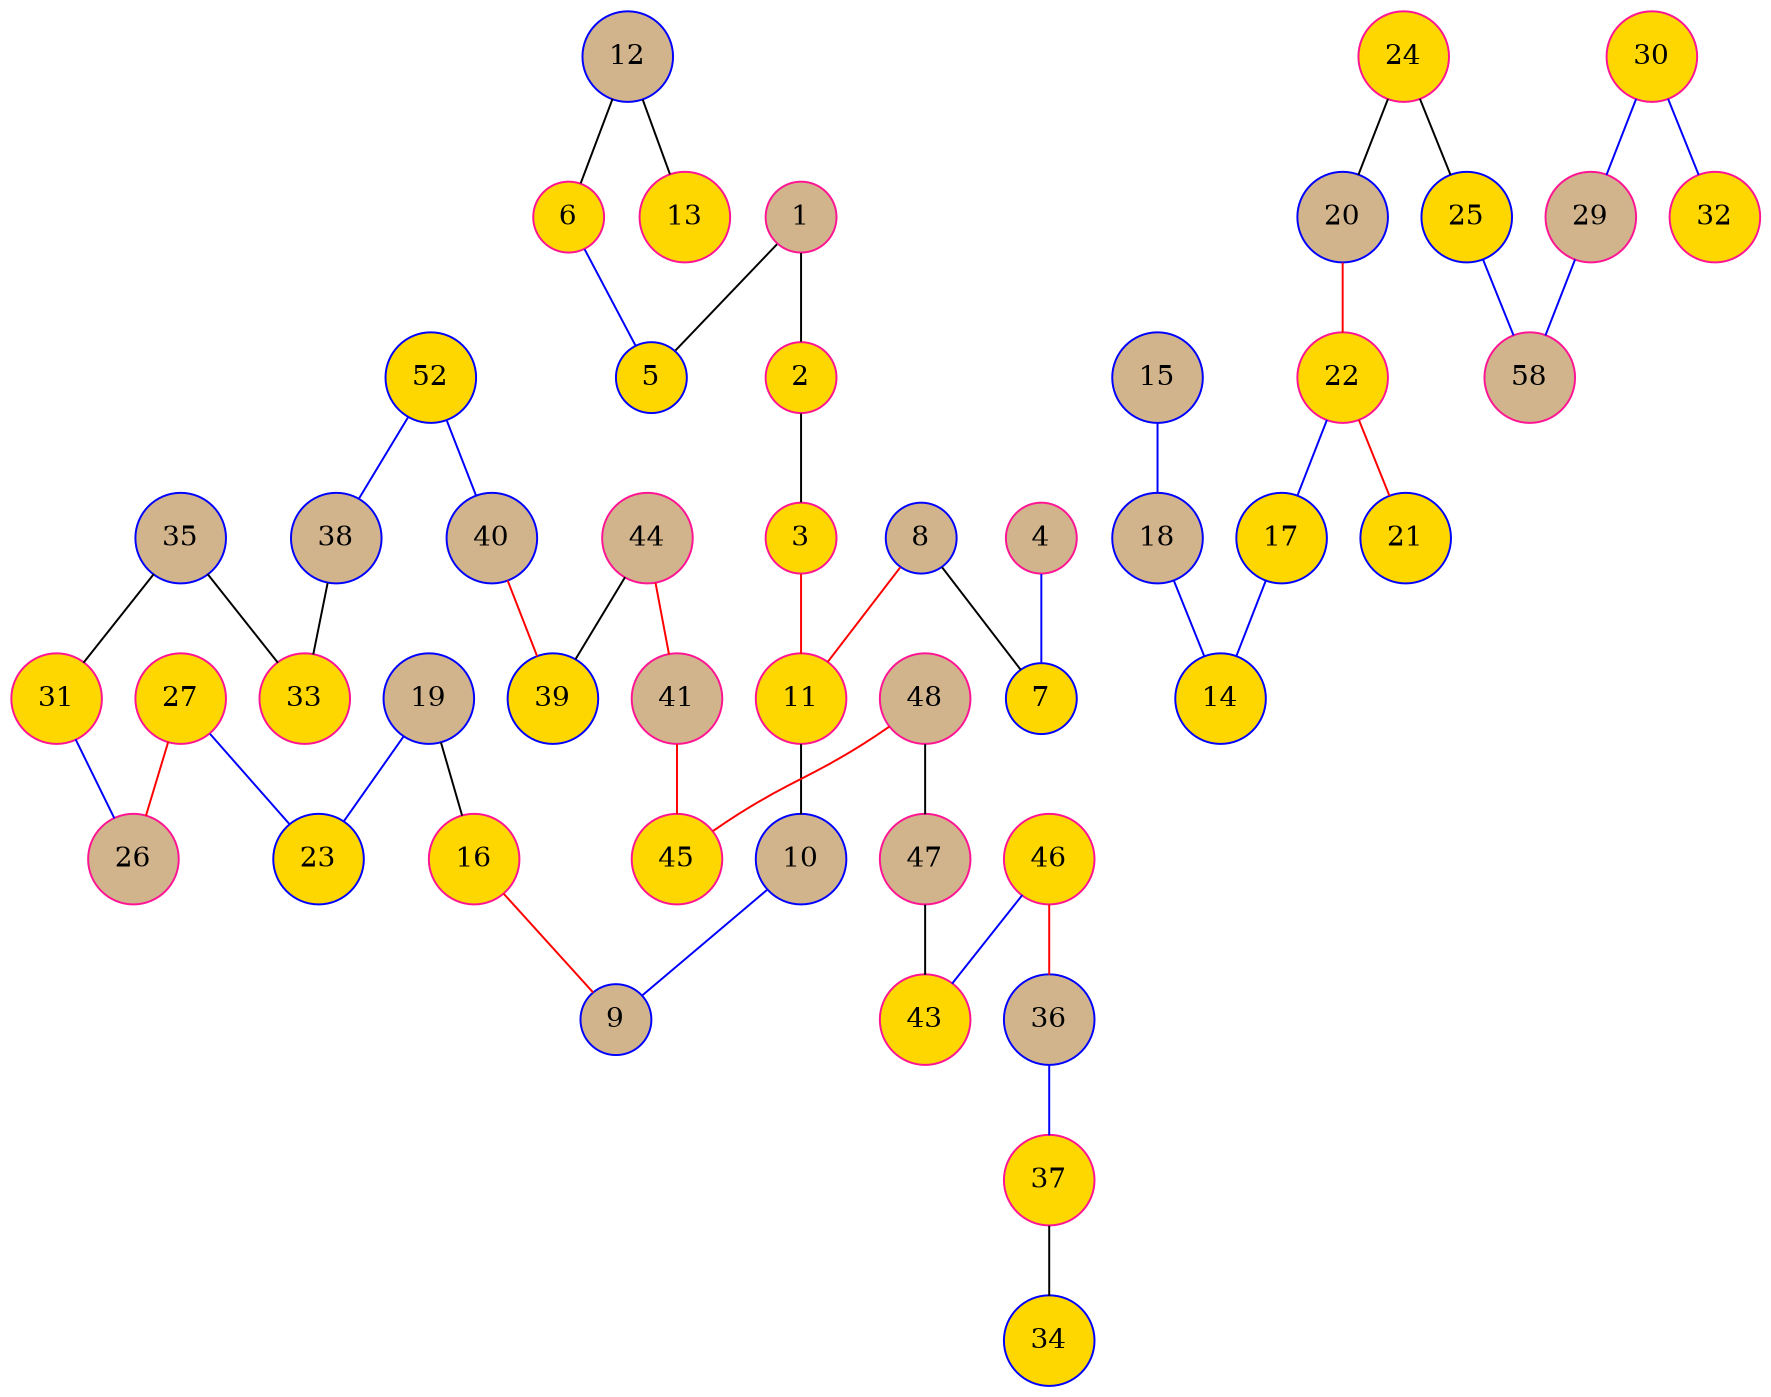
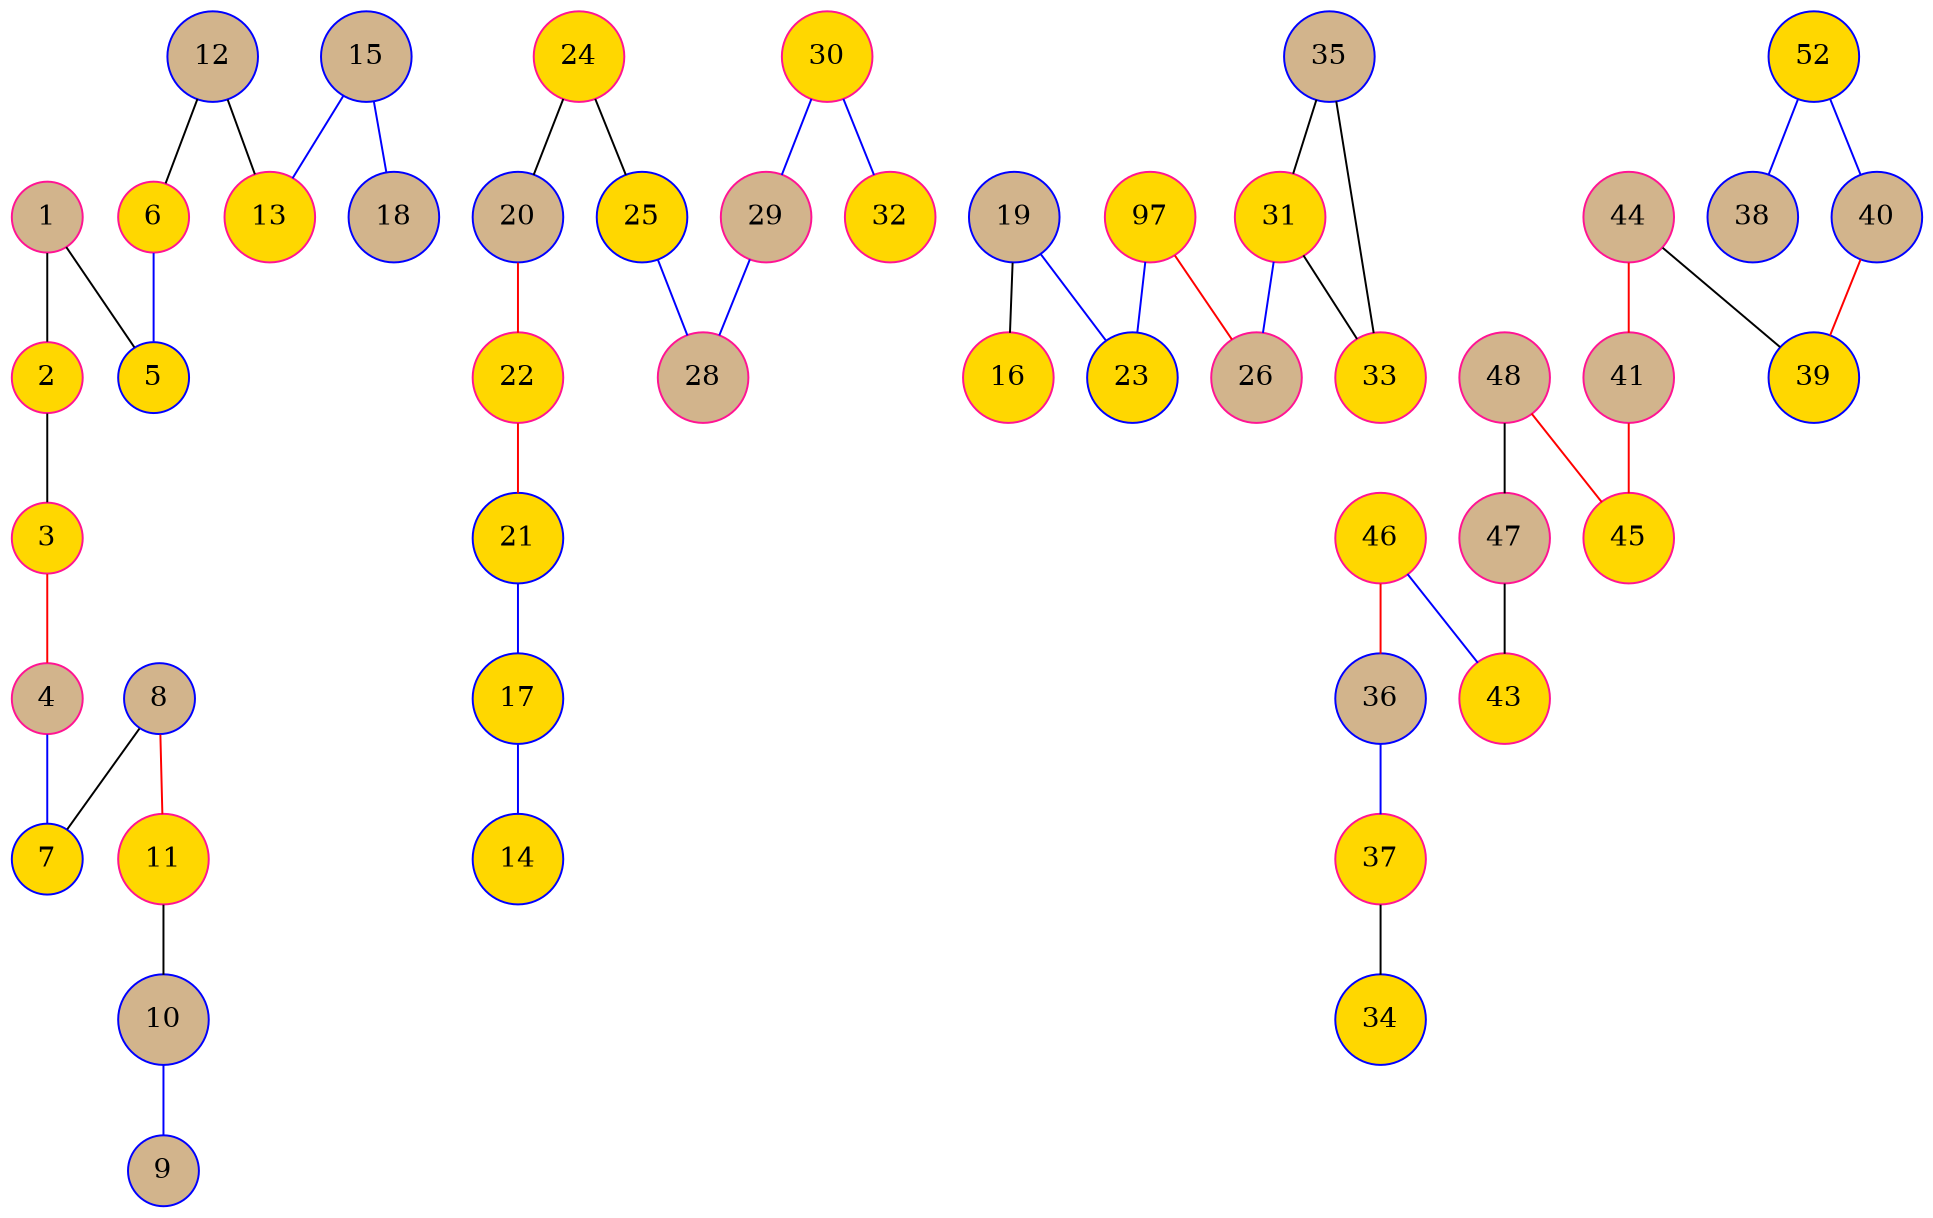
edge "15" -- "13": added
node "58": label "58" -> "28"
edge "22" -- "17": now "21" -- "17"
edge "3" -- "11": now "3" -- "4"
edge "18" -- "14": removed
edge "38" -- "33": now "31" -- "33"
node "27": label "27" -> "97"
edge "16" -- "9": removed
